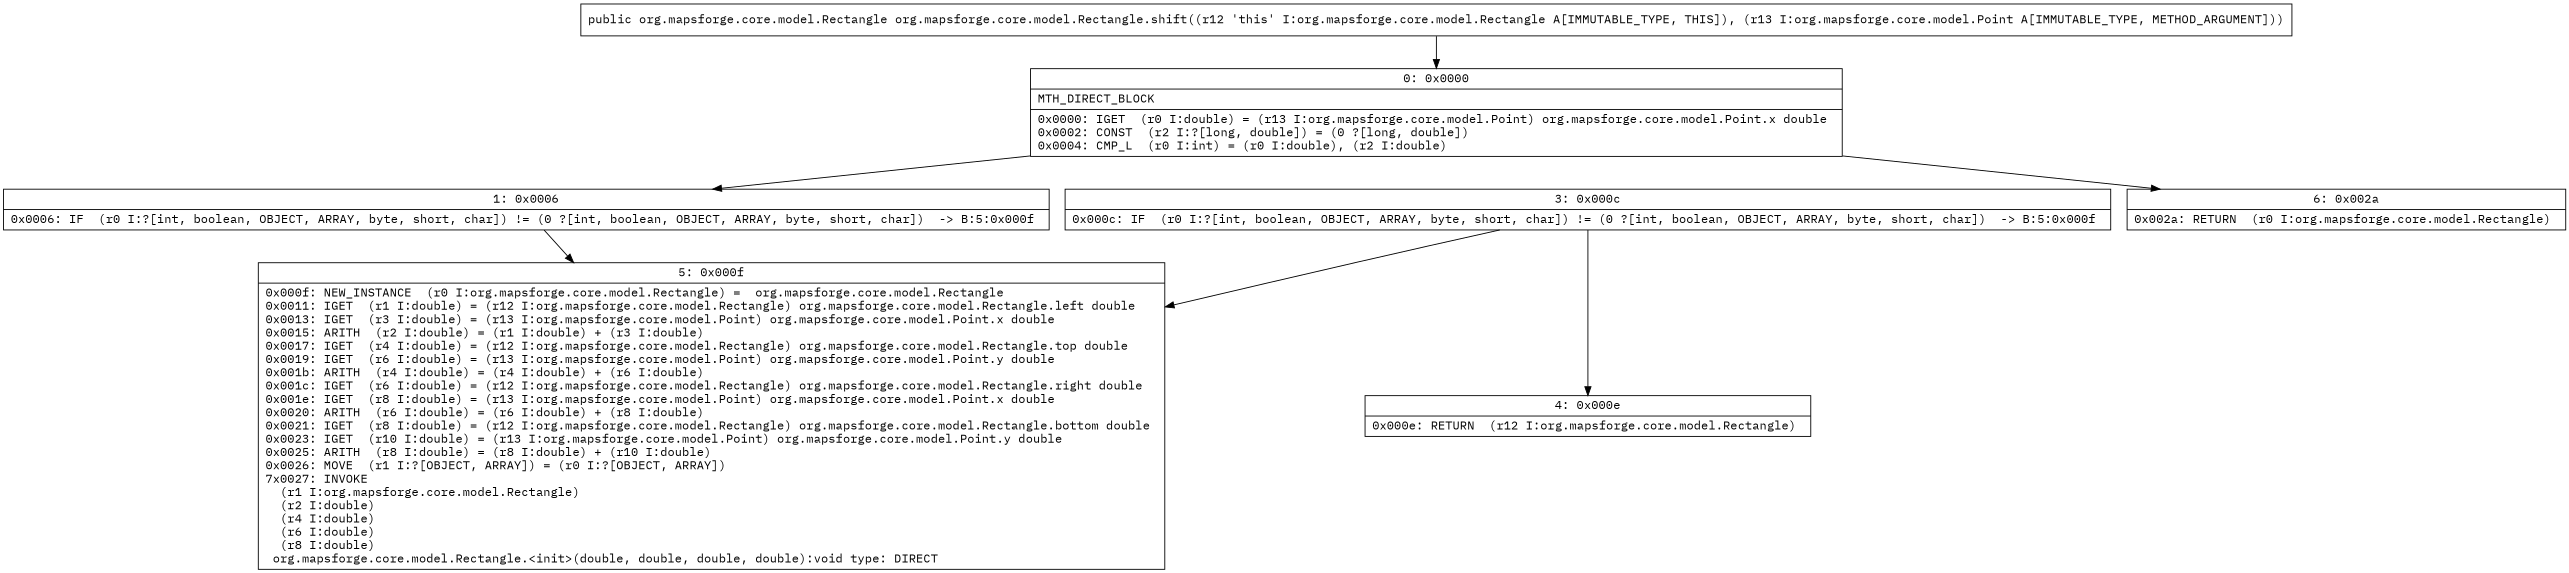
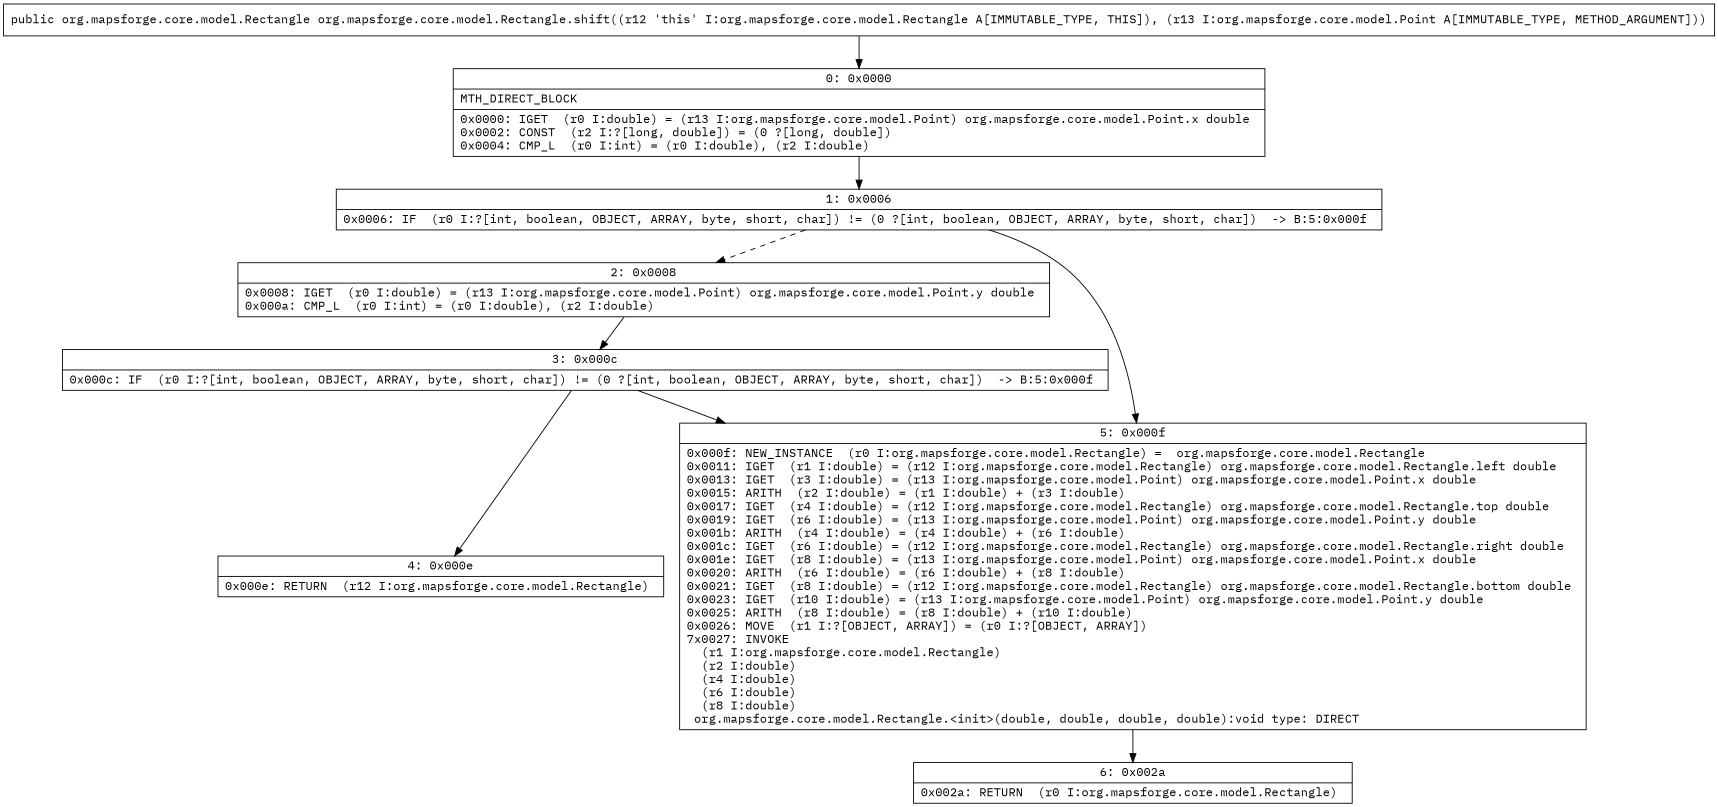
edge "0: 0x0000" -> "6: 0x002a": now "5: 0x000f" -> "6: 0x002a"
node "2: 0x0008": added
